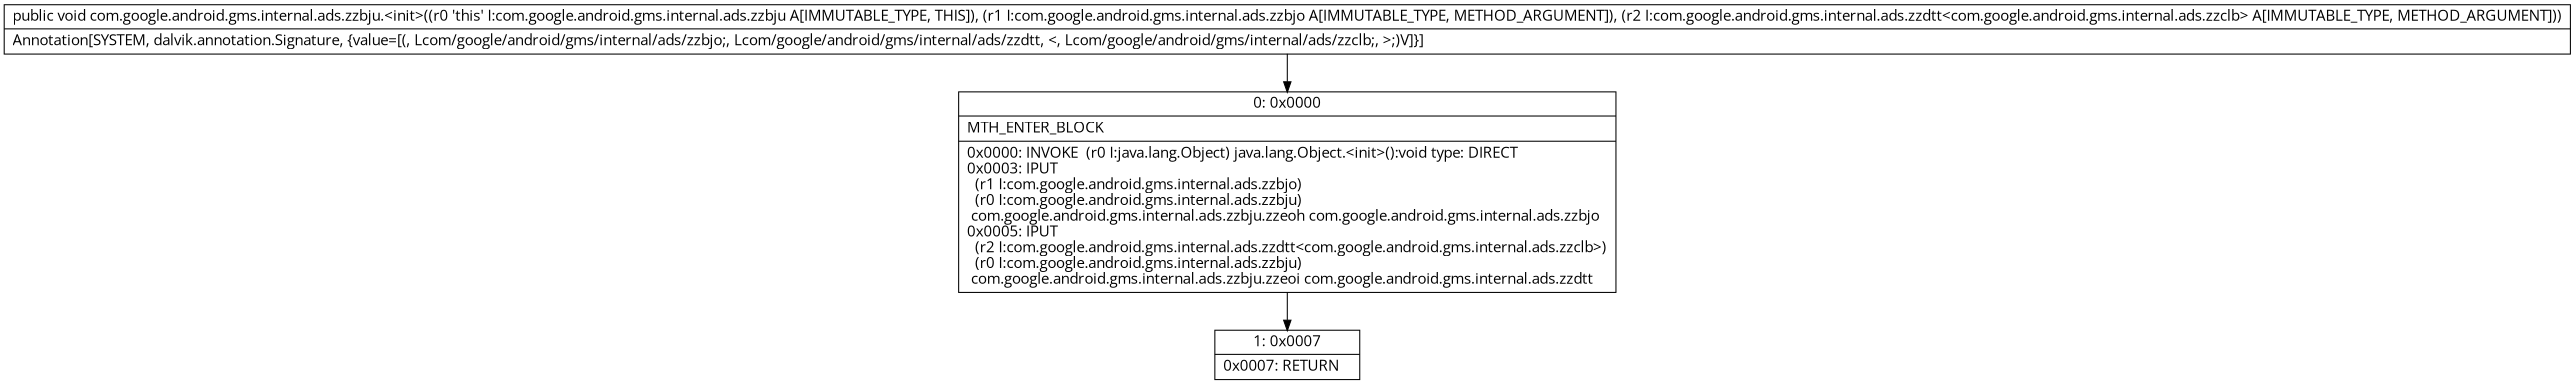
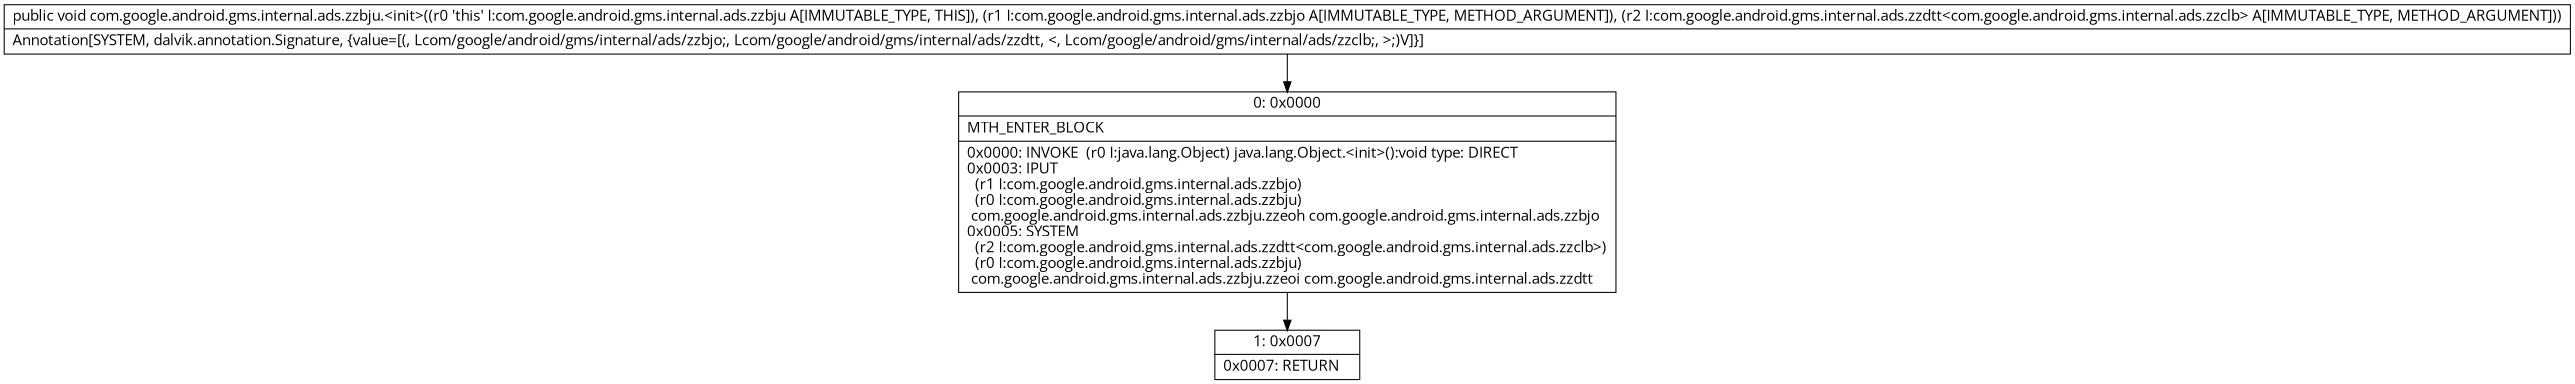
node "0: 0x0000": text "0x0005: IPUT" -> "0x0005: SYSTEM"
